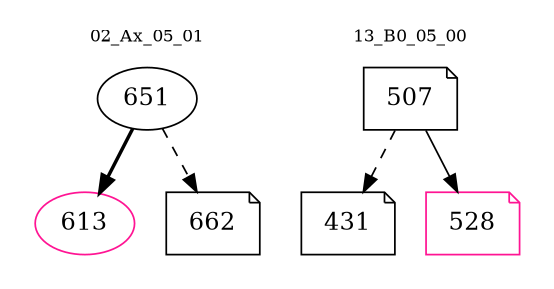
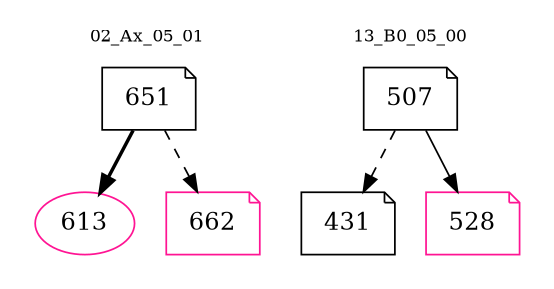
node "651": shape ellipse -> note
node "662": color black -> deeppink
